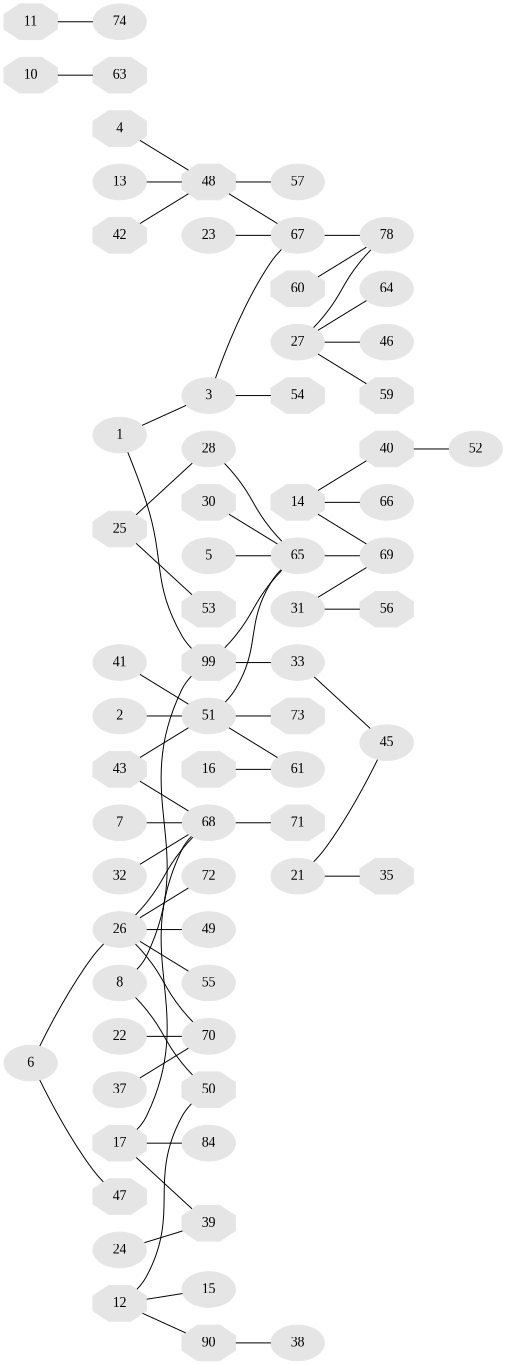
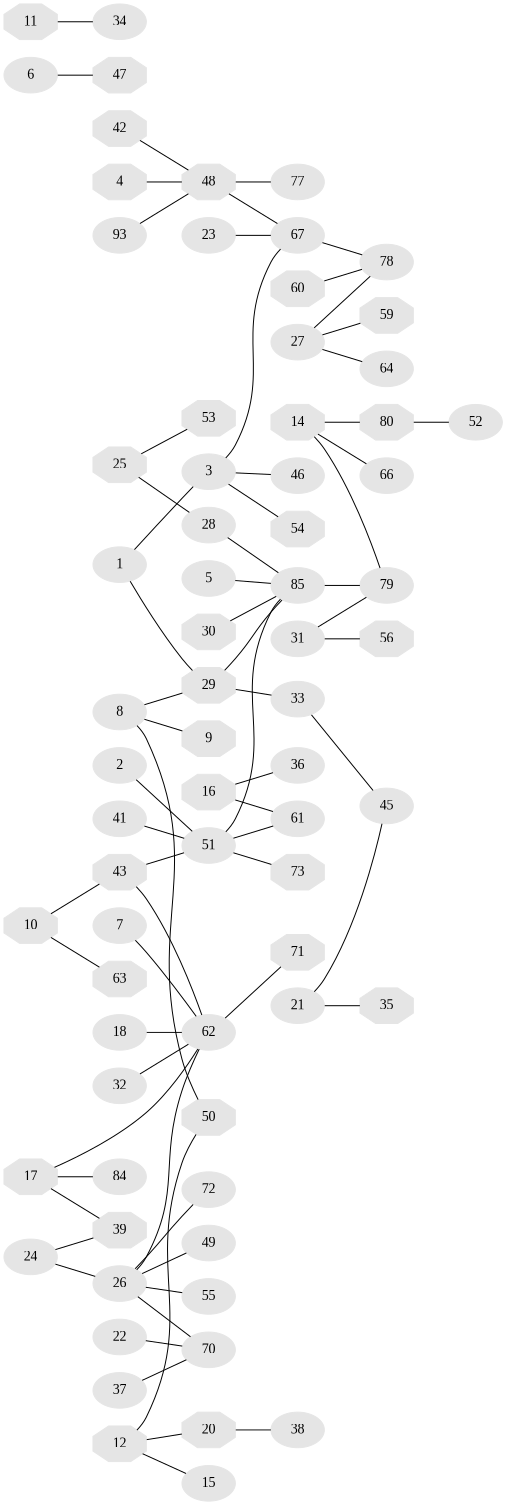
node "74": label "74" -> "34"
node "13": label "13" -> "93"
node "57": label "57" -> "77"
edge "27" -- "46": now "3" -- "46"
node "40": label "40" -> "80"
node "65": label "65" -> "85"
node "69": label "69" -> "79"
node "99": label "99" -> "29"
node "9": added
node "36": added
node "68": label "68" -> "62"
edge "43" -- "10": added
edge "26" -- "6": now "26" -- "24"
node "18": added
node "90": label "90" -> "20"
